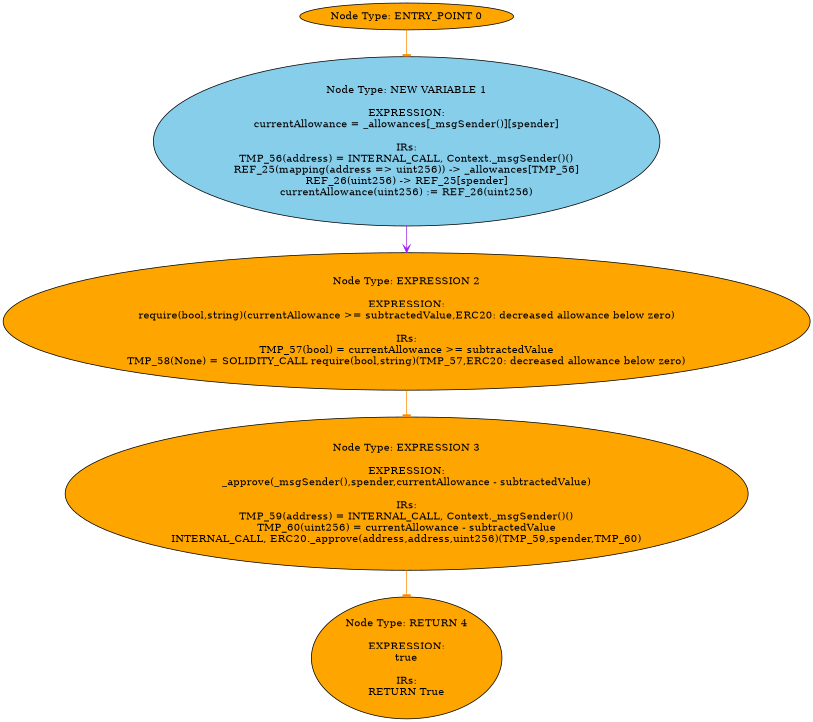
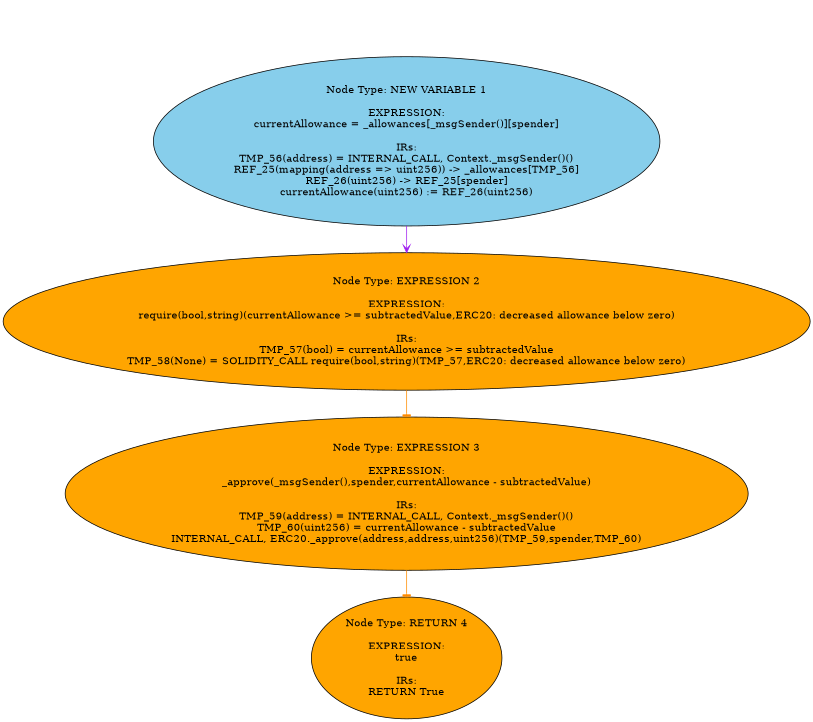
node "Node Type: ENTRY_POINT 0": removed
